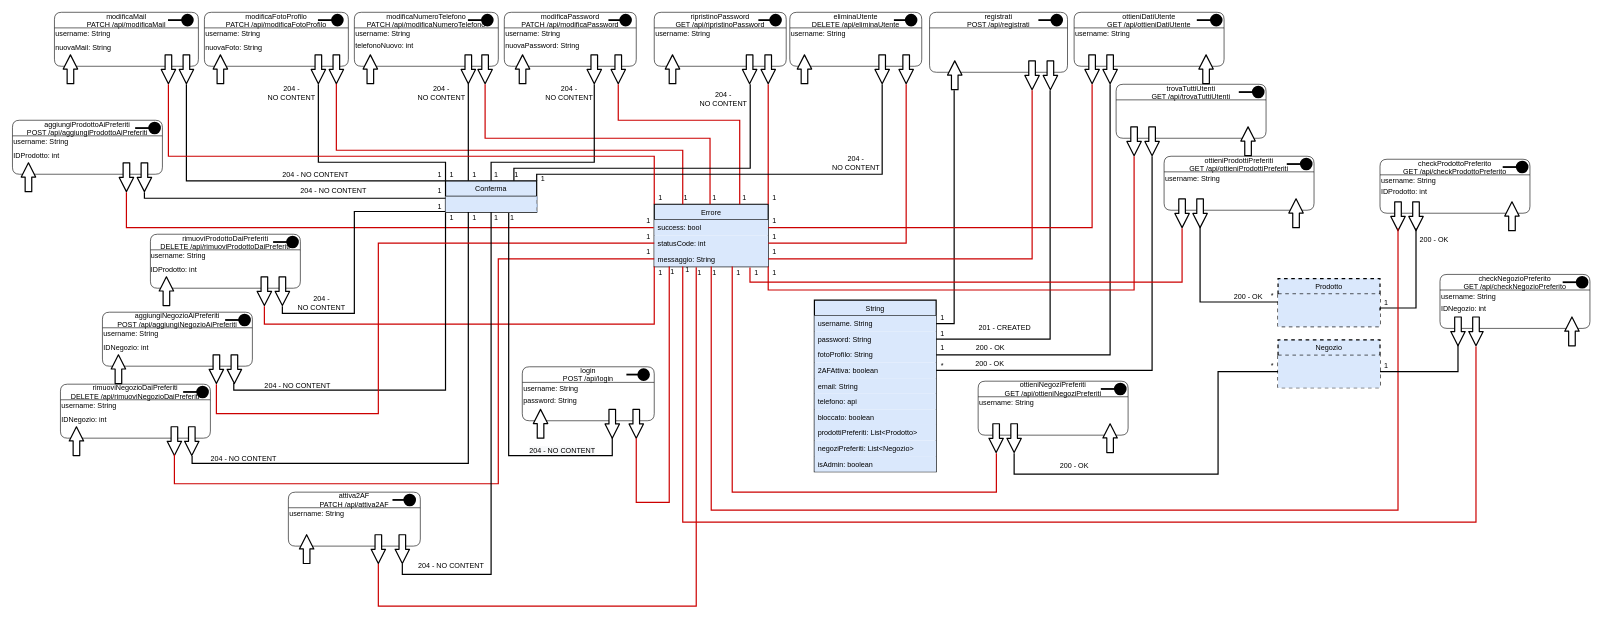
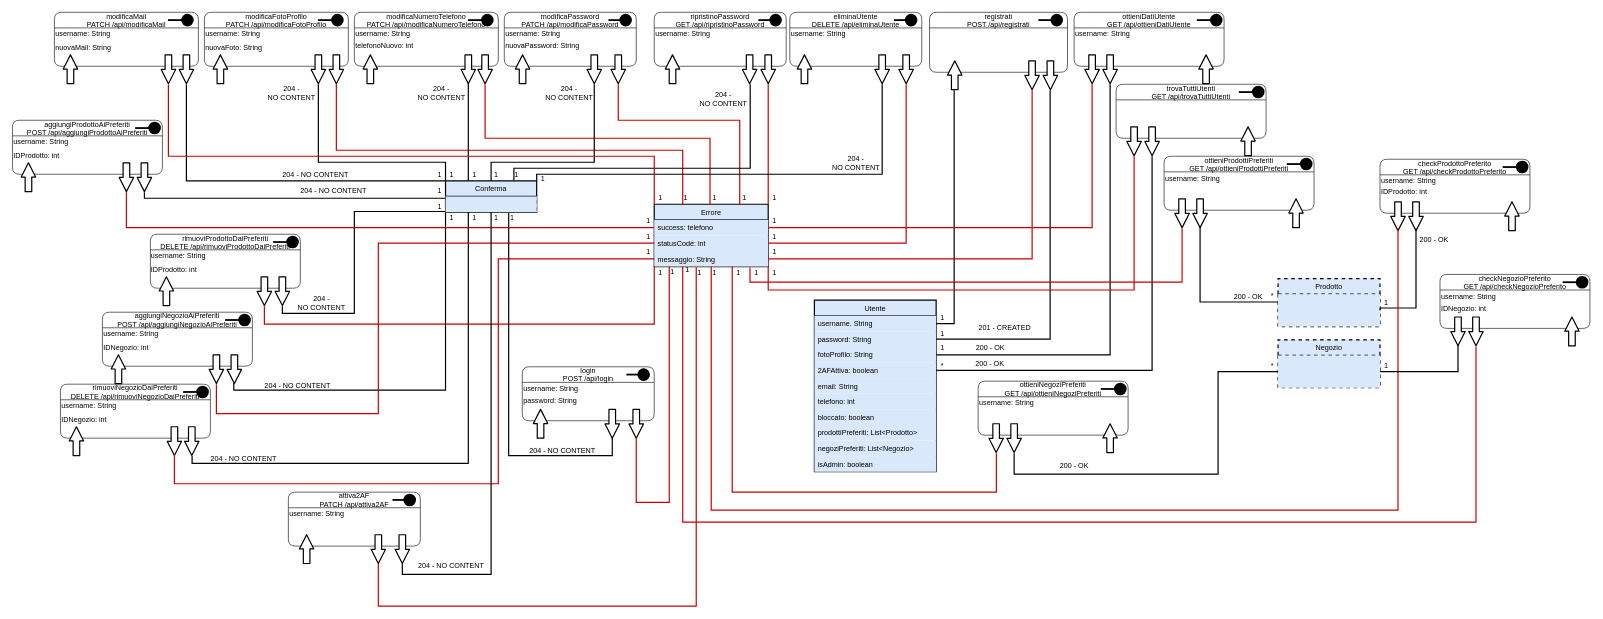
node "success: bool": label "success: bool" -> "success: telefono"
node "String": label "String" -> "Utente"
node "telefono: api": label "telefono: api" -> "telefono: int"
